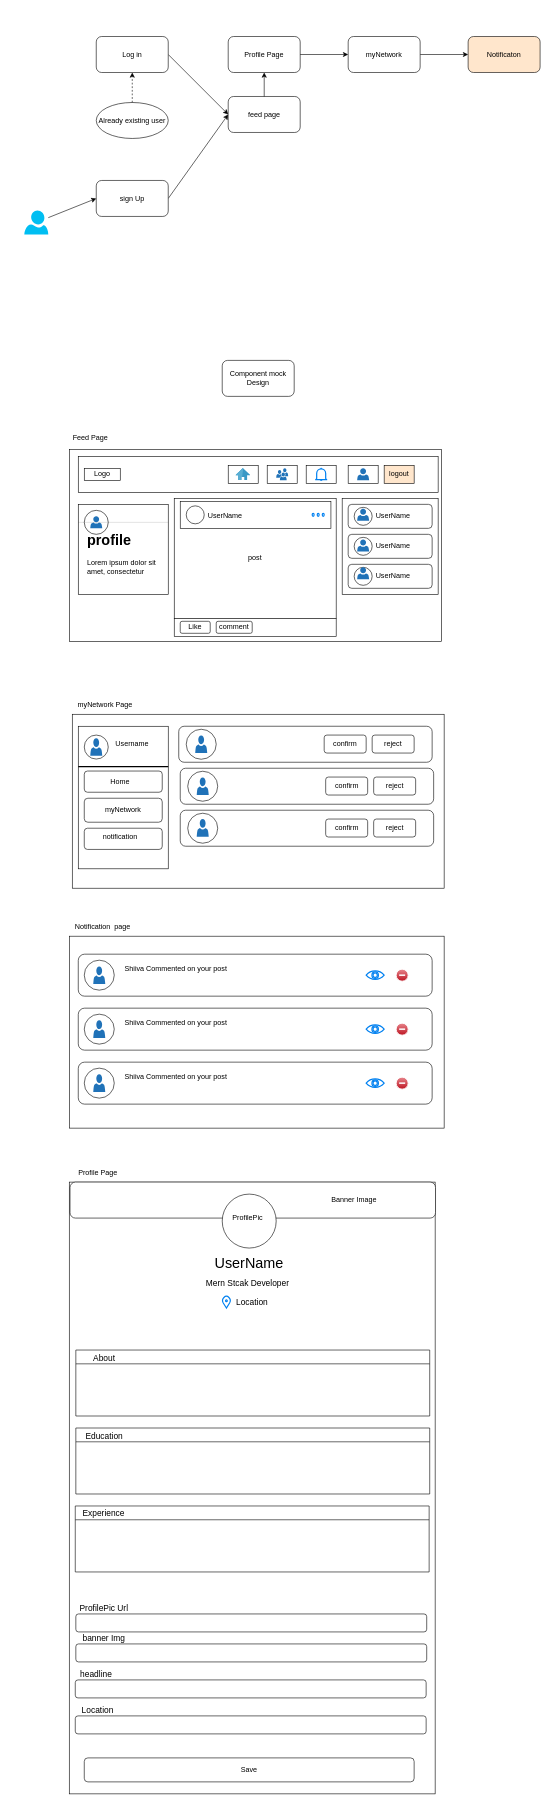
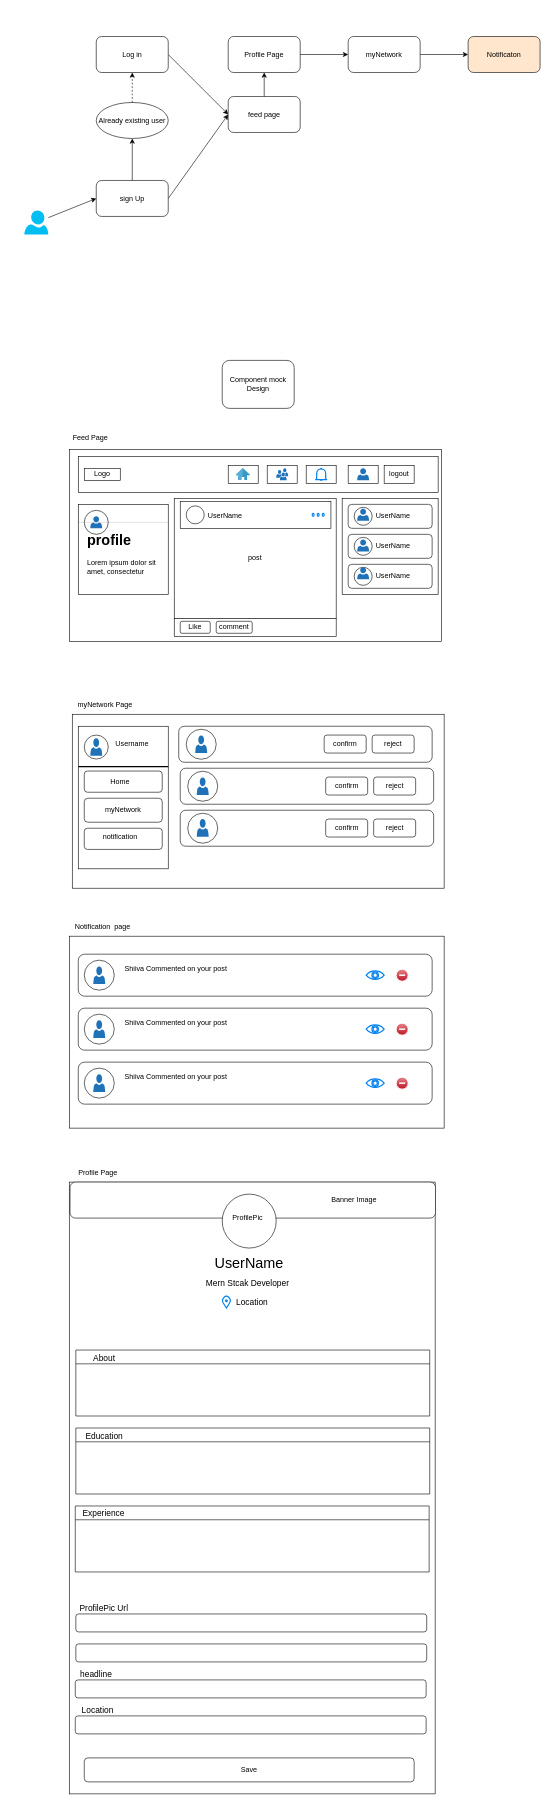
edge "sign Up" -> "Already existing user": added
node "Component mock Design": size 72x36 -> 72x48
node "logout": fillcolor #ffe6cc -> #ffffff
node "banner Img": removed
